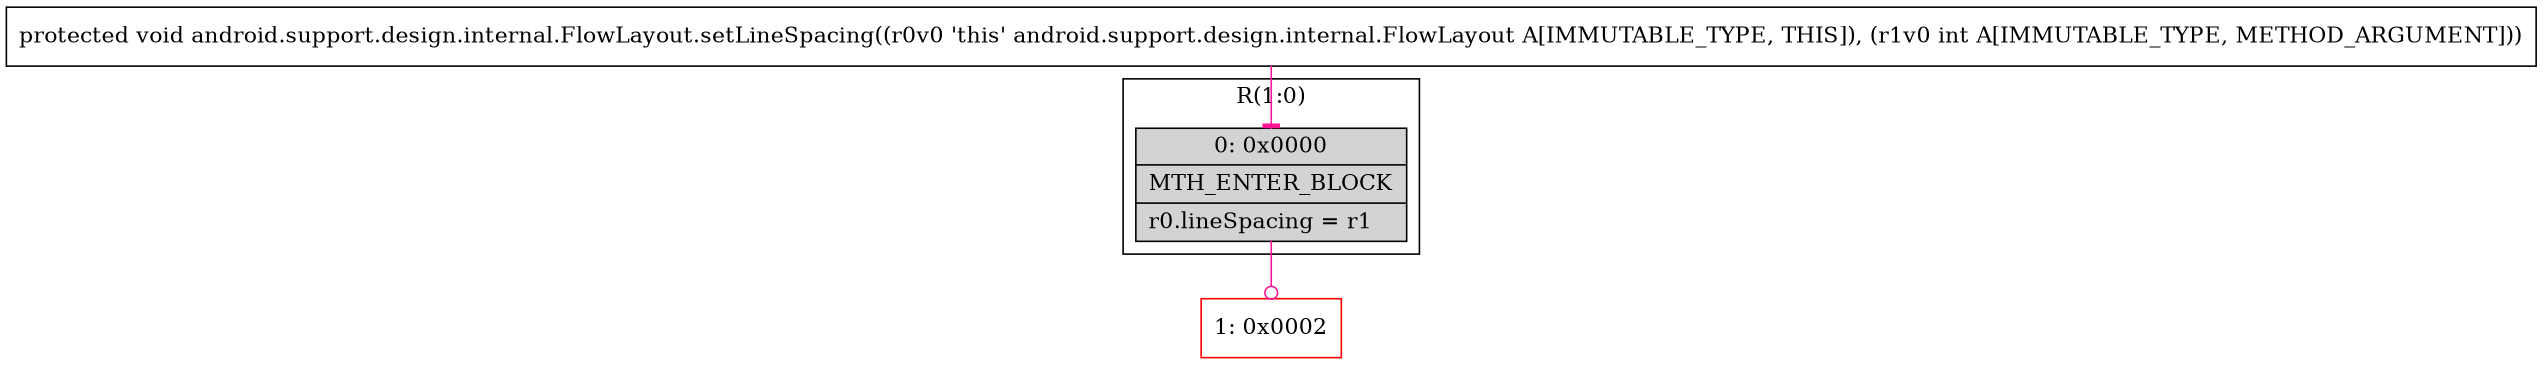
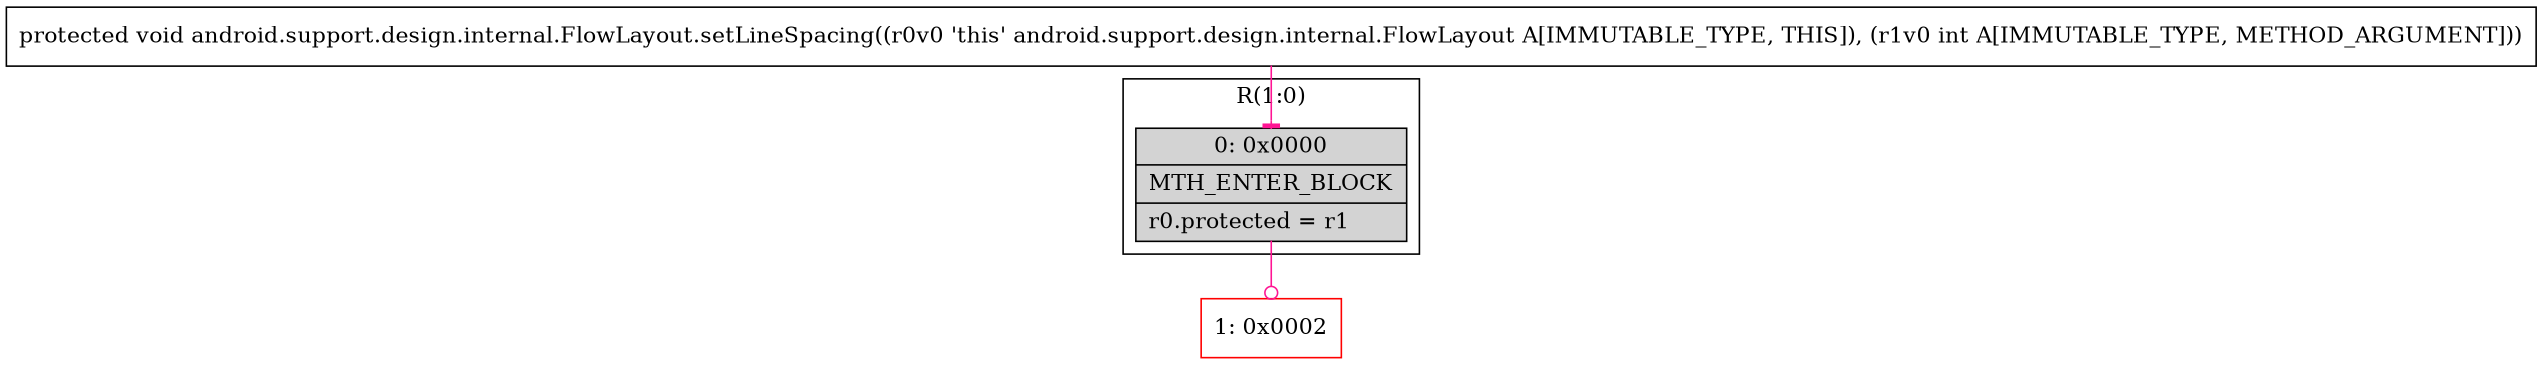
node "0: 0x0000": text "r0.lineSpacing = r1" -> "r0.protected = r1"
